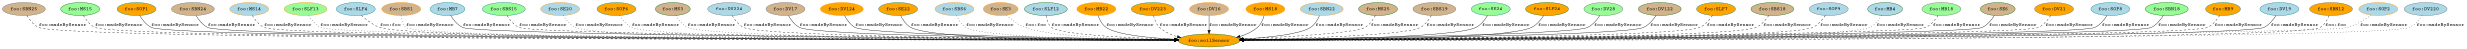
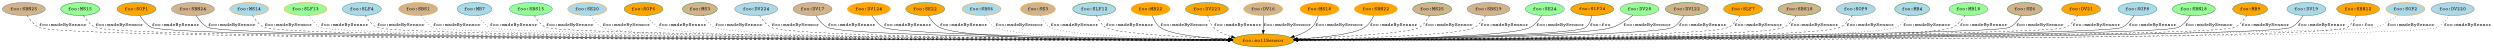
node "foo:SBN22": fillcolor lightblue -> orange
edge "foo:SLF4" -> "foo:soilSensor": label "foo:foo" -> "foo:madeBySensor"
edge "foo:SE3" -> "foo:soilSensor": label "foo:foo" -> "foo:madeBySensor"
edge "foo:SLF24" -> "foo:soilSensor": label "foo:madeBySensor" -> "foo:foo"
edge "foo:MB7" -> "foo:soilSensor": style solid -> dotted
